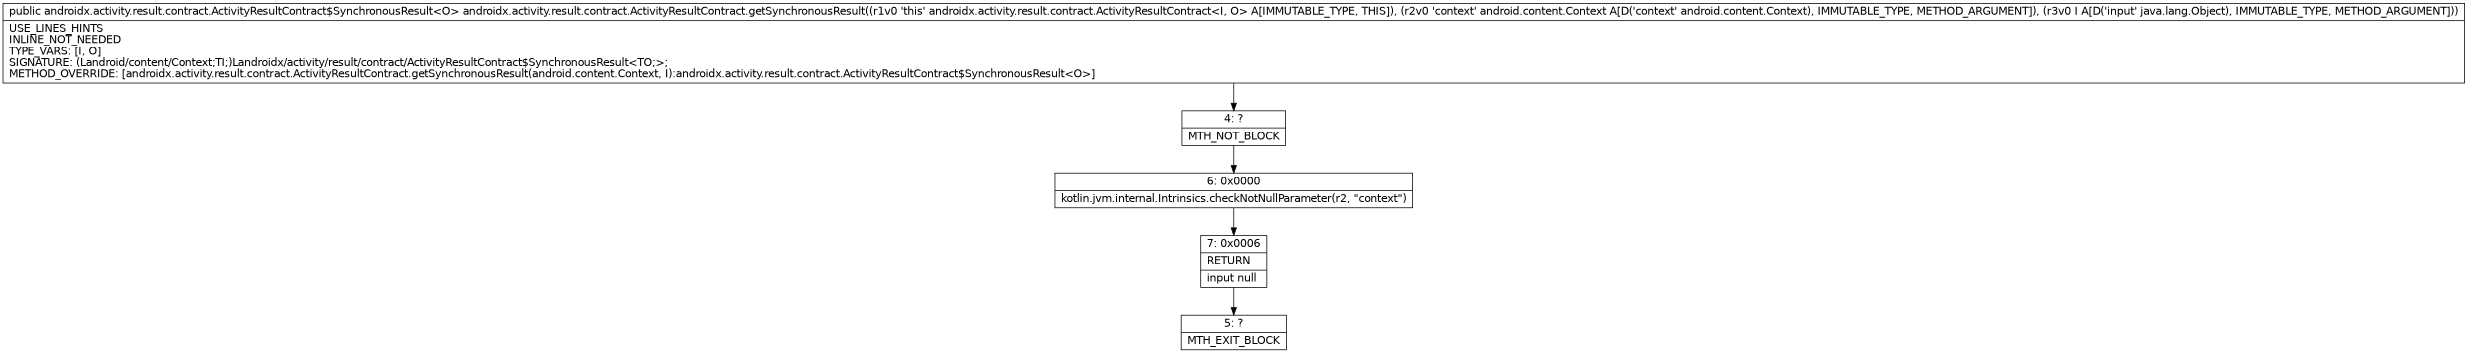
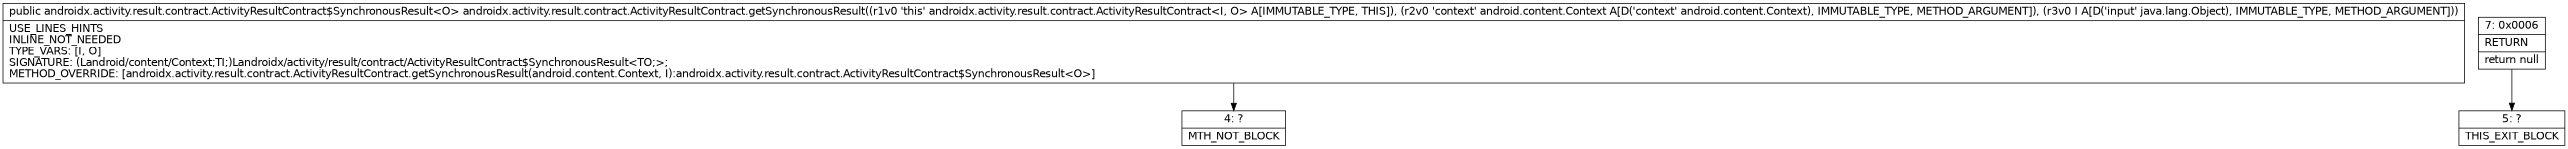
node "6: 0x0000": removed
node "7: 0x0006": text "input null" -> "return null"
node "5: ?": text "MTH_EXIT_BLOCK" -> "THIS_EXIT_BLOCK"
